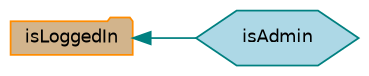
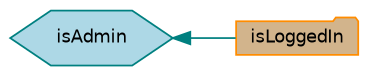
edge "isAdmin" -> "isLoggedIn": reversed
